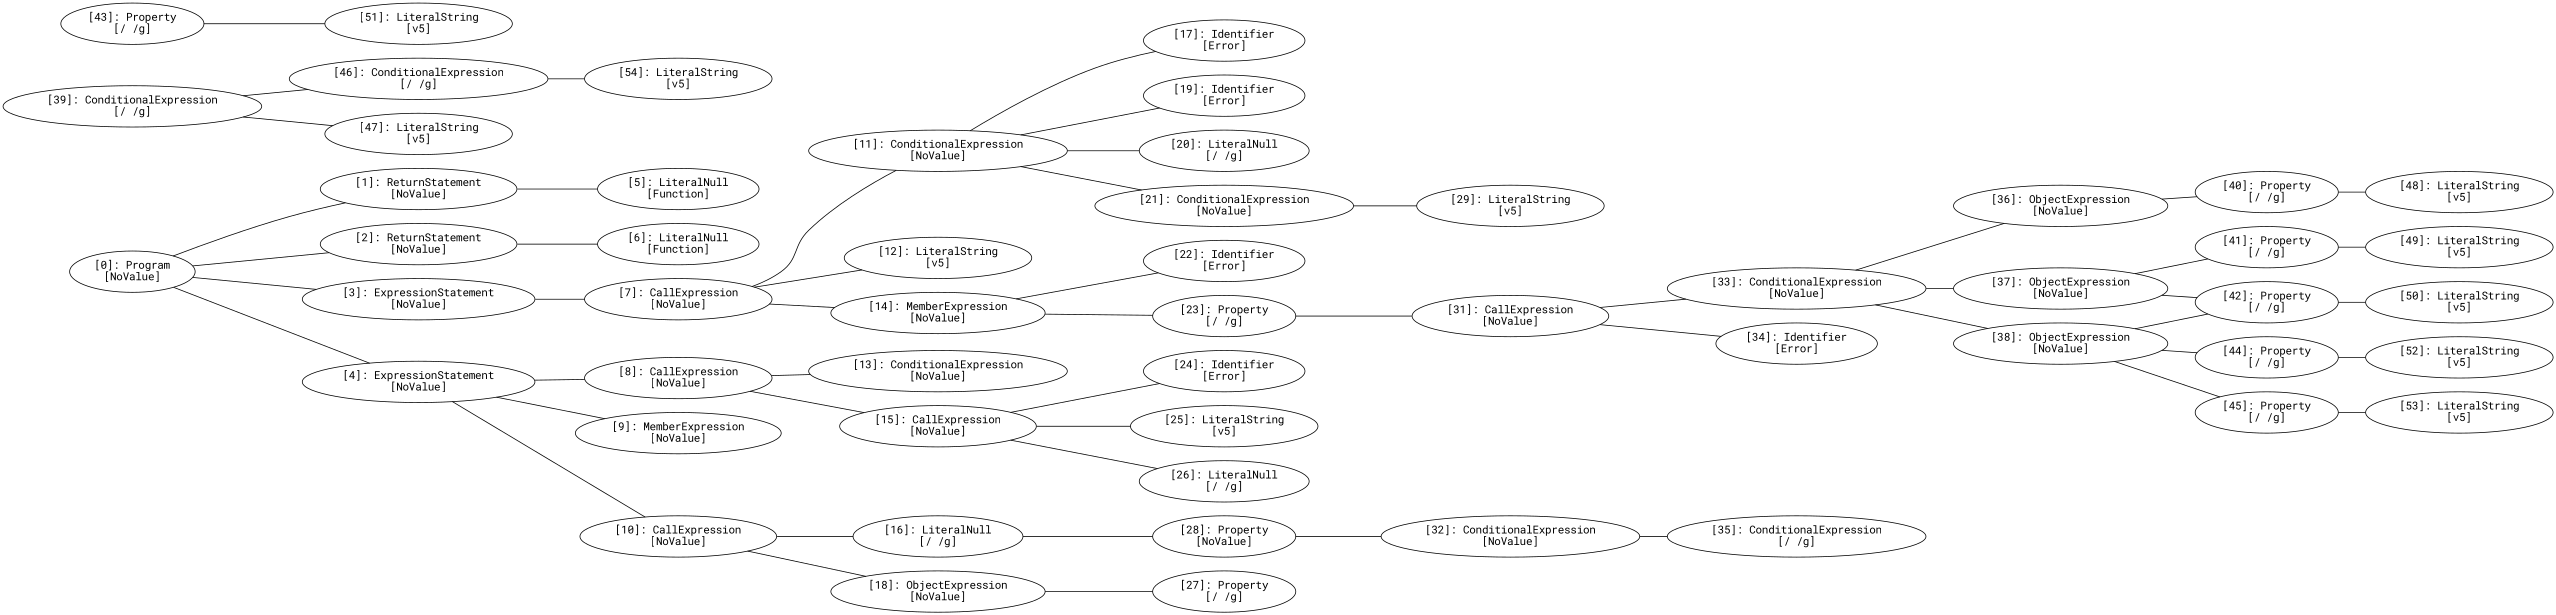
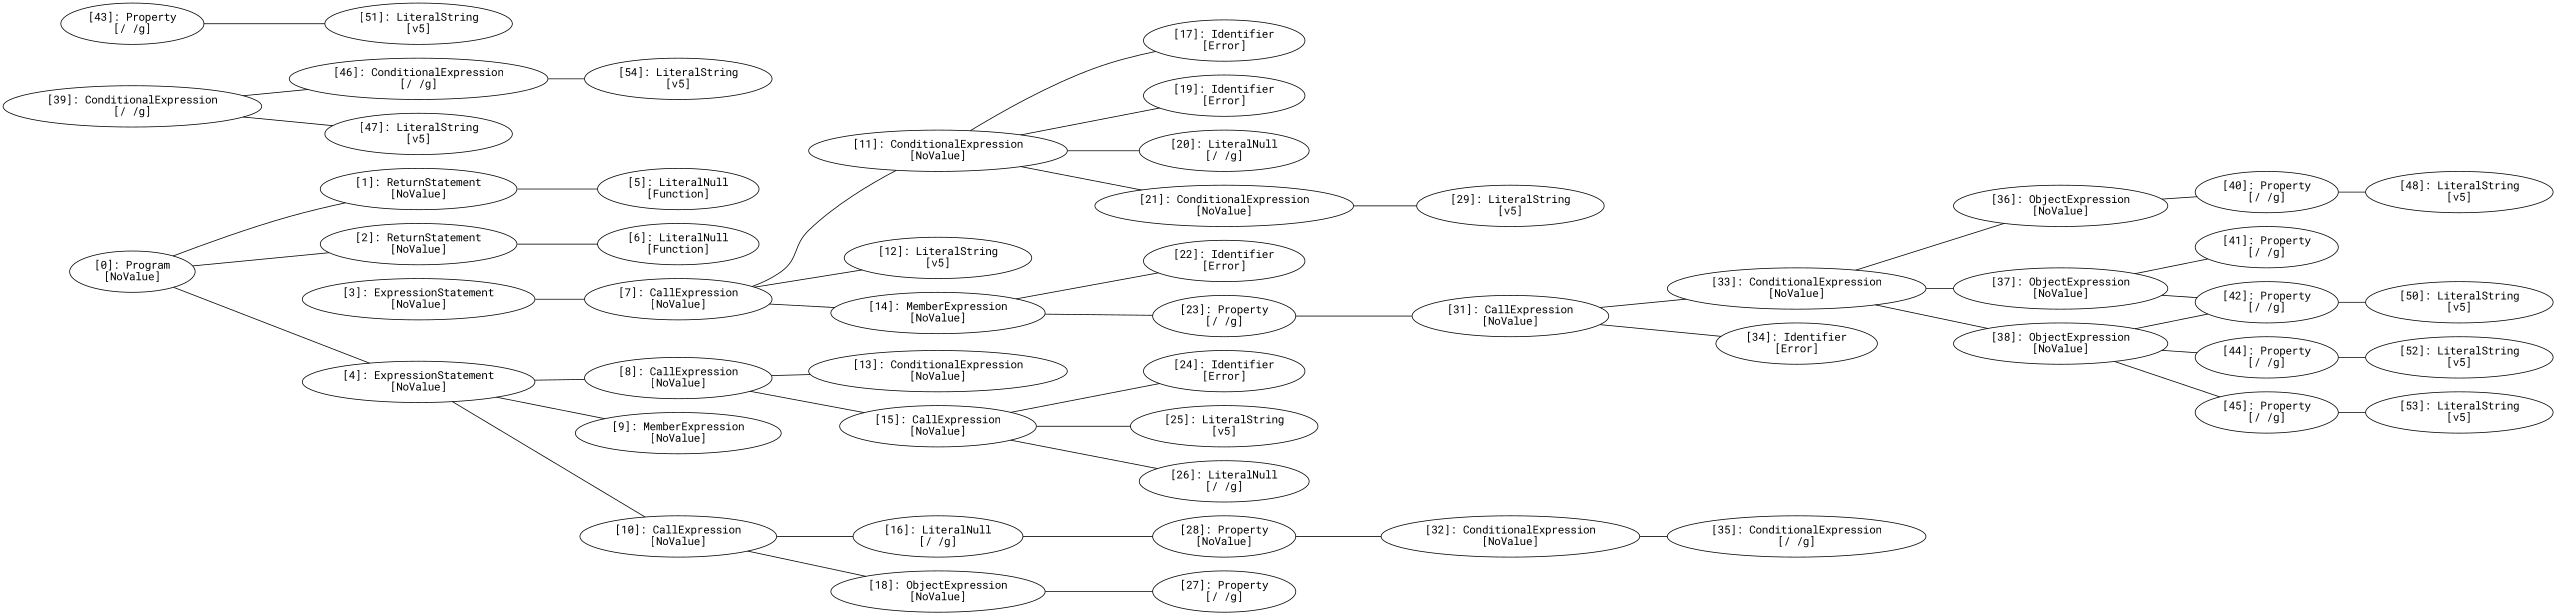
node "[49]: LiteralString [v5]": removed
edge "[0]: Program [NoValue]" -- "[3]: ExpressionStatement [NoValue]": removed
